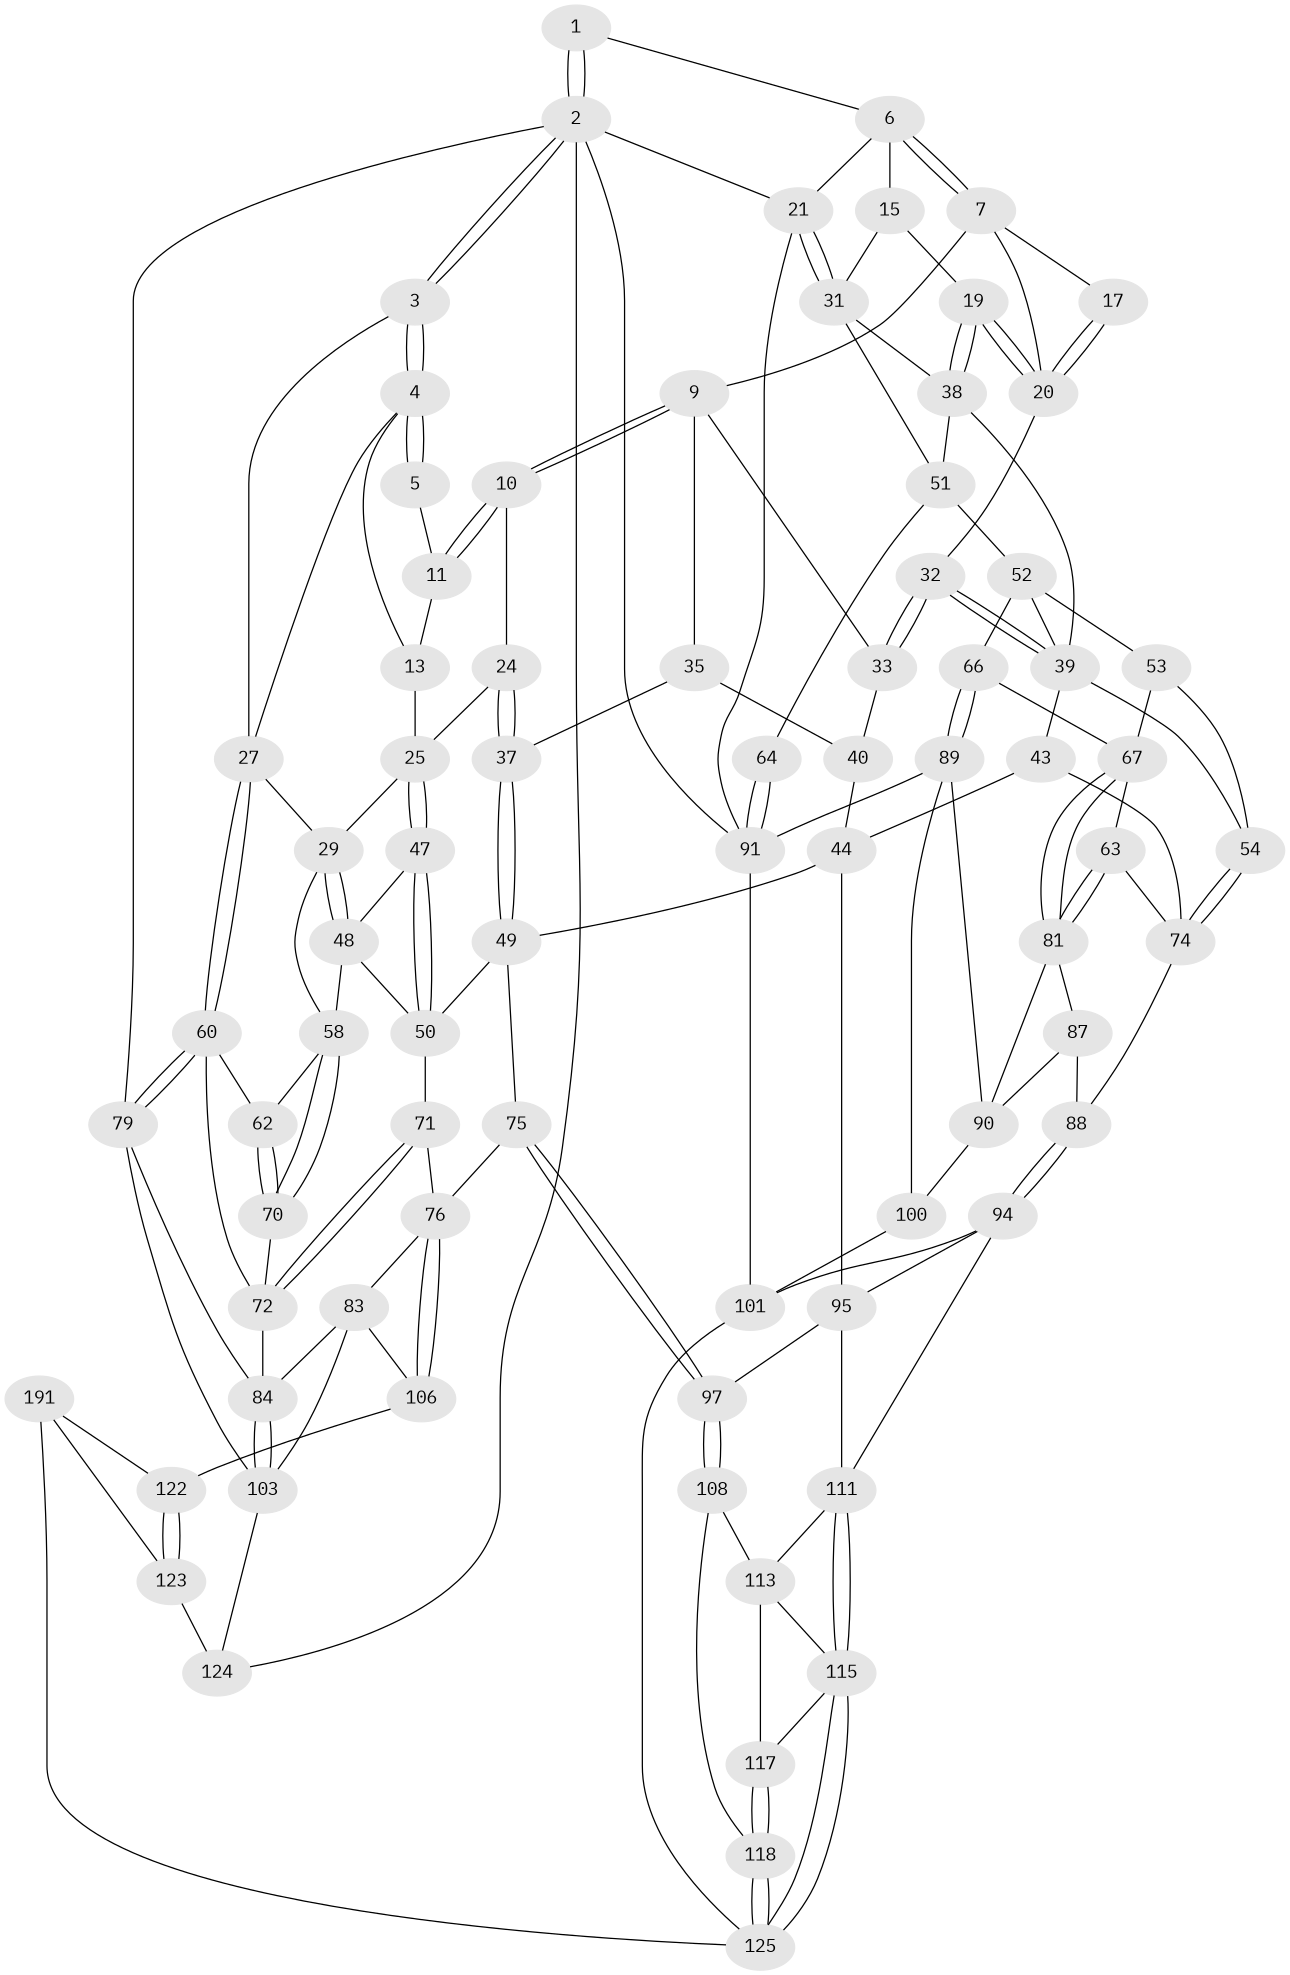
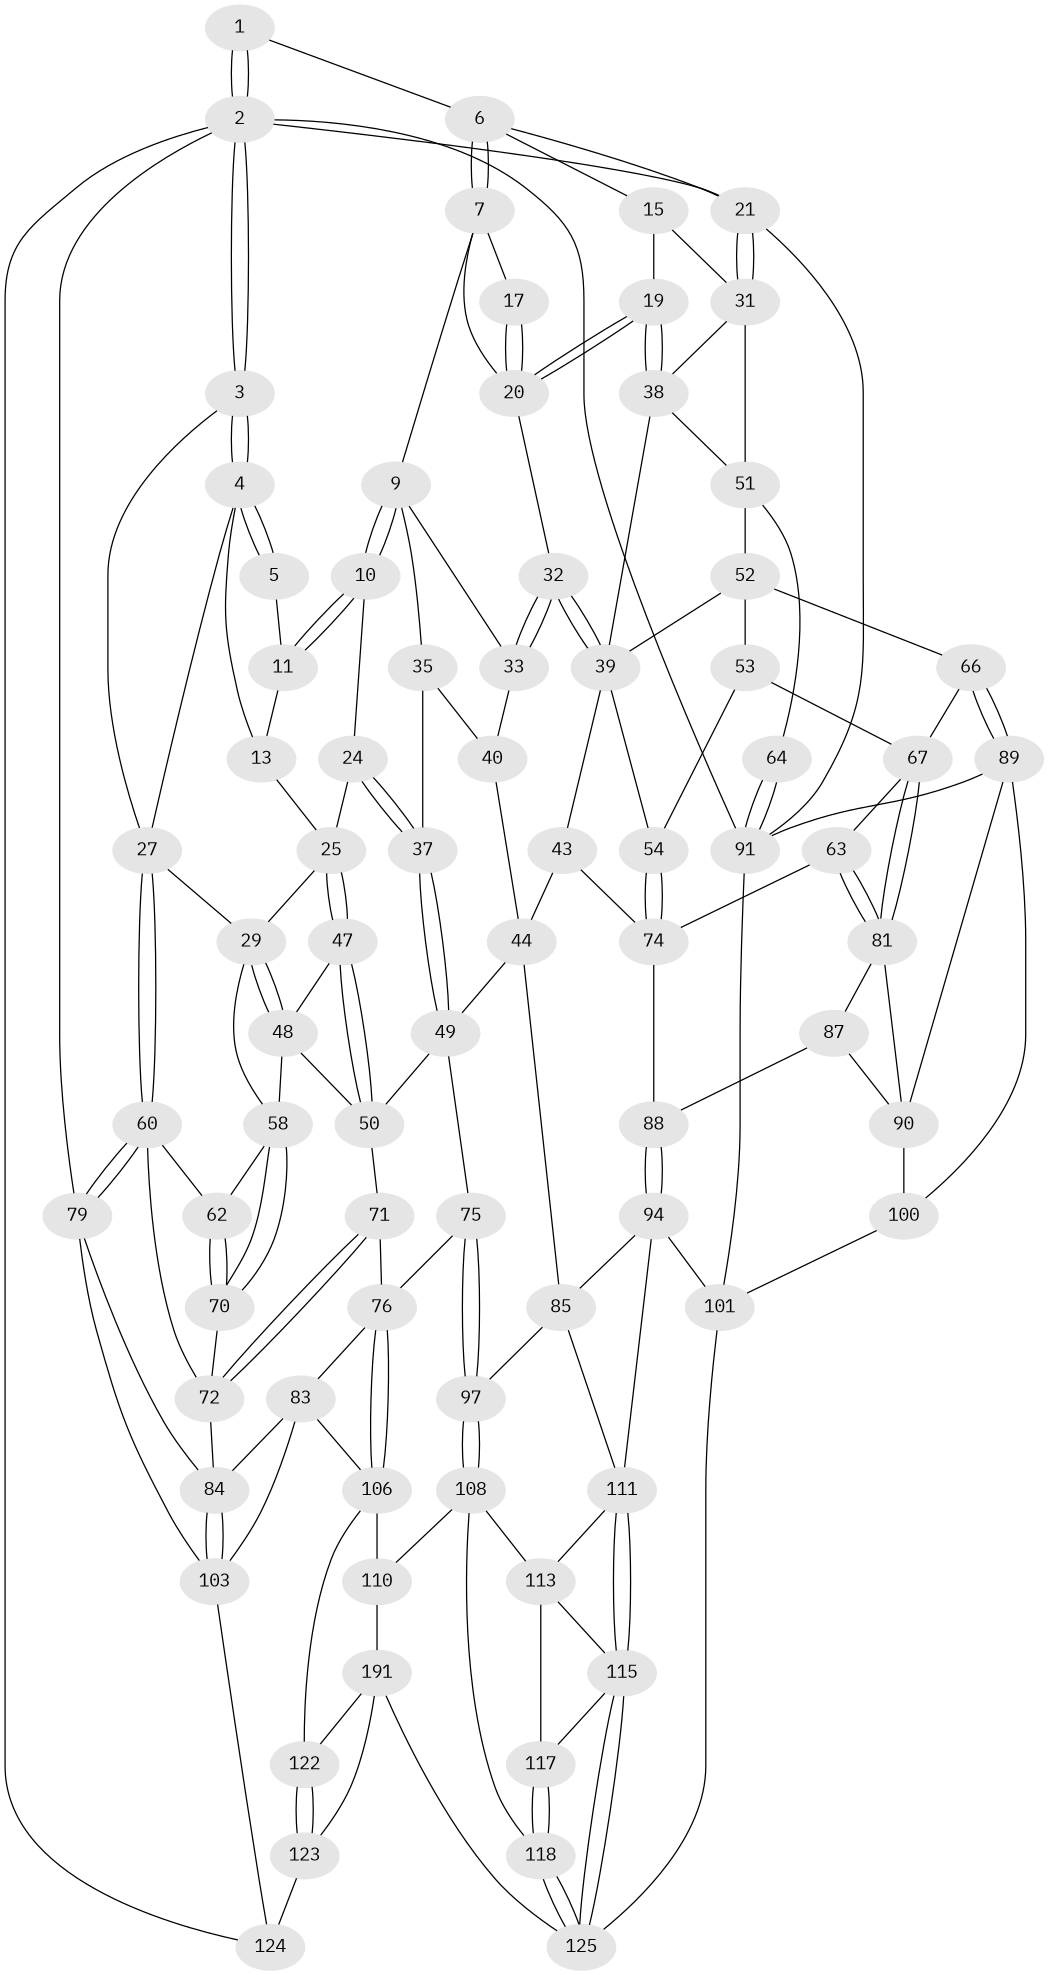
node "95": label "95" -> "85"
node "110": added
